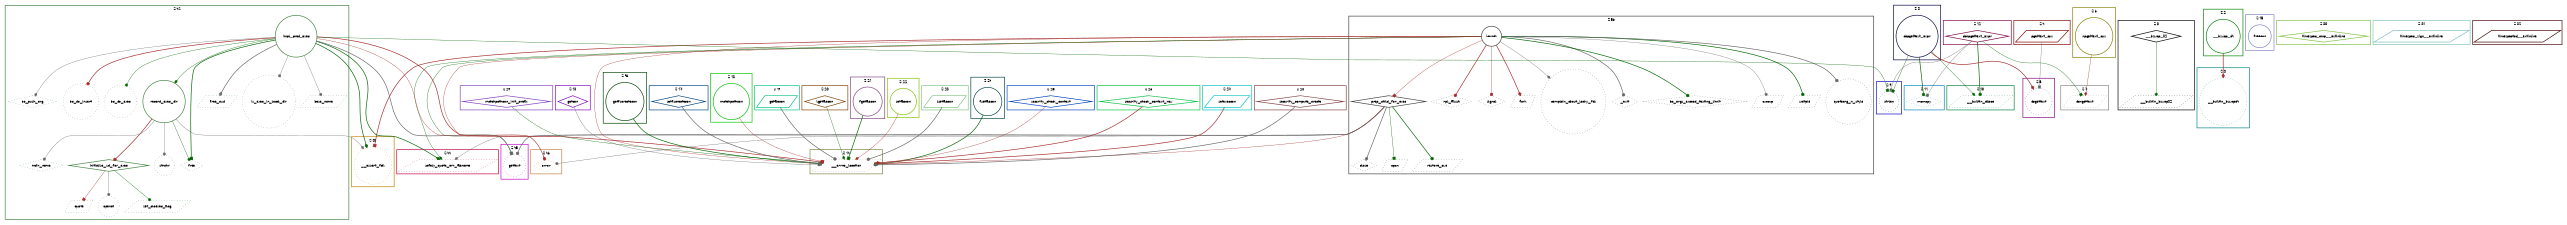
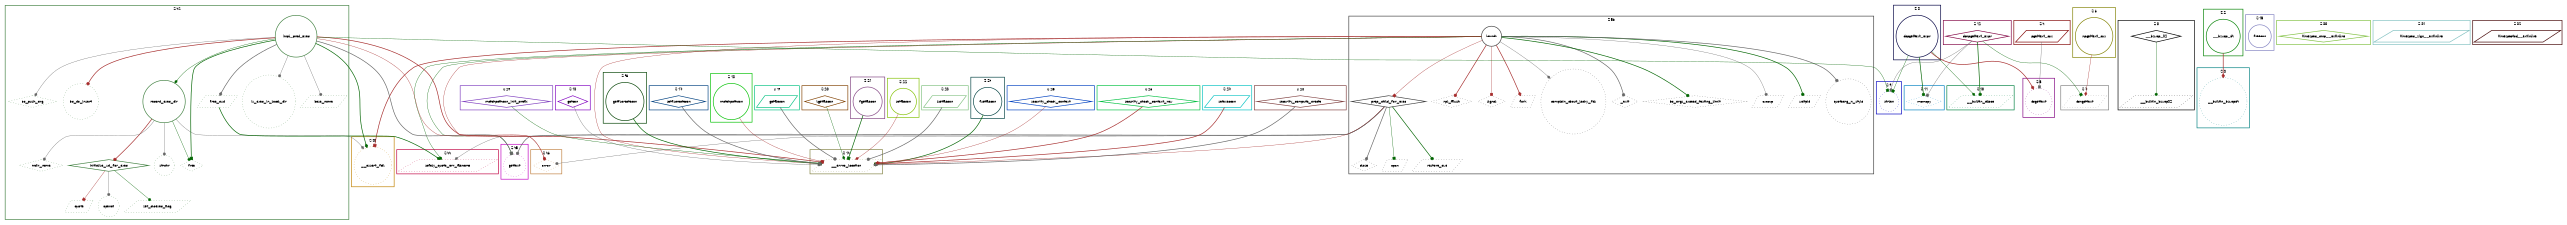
node "bc_do_exec": removed
edge "impl_pred_exec" -> "safely_quote_err_filename": now "free_cwd" -> "safely_quote_err_filename"
